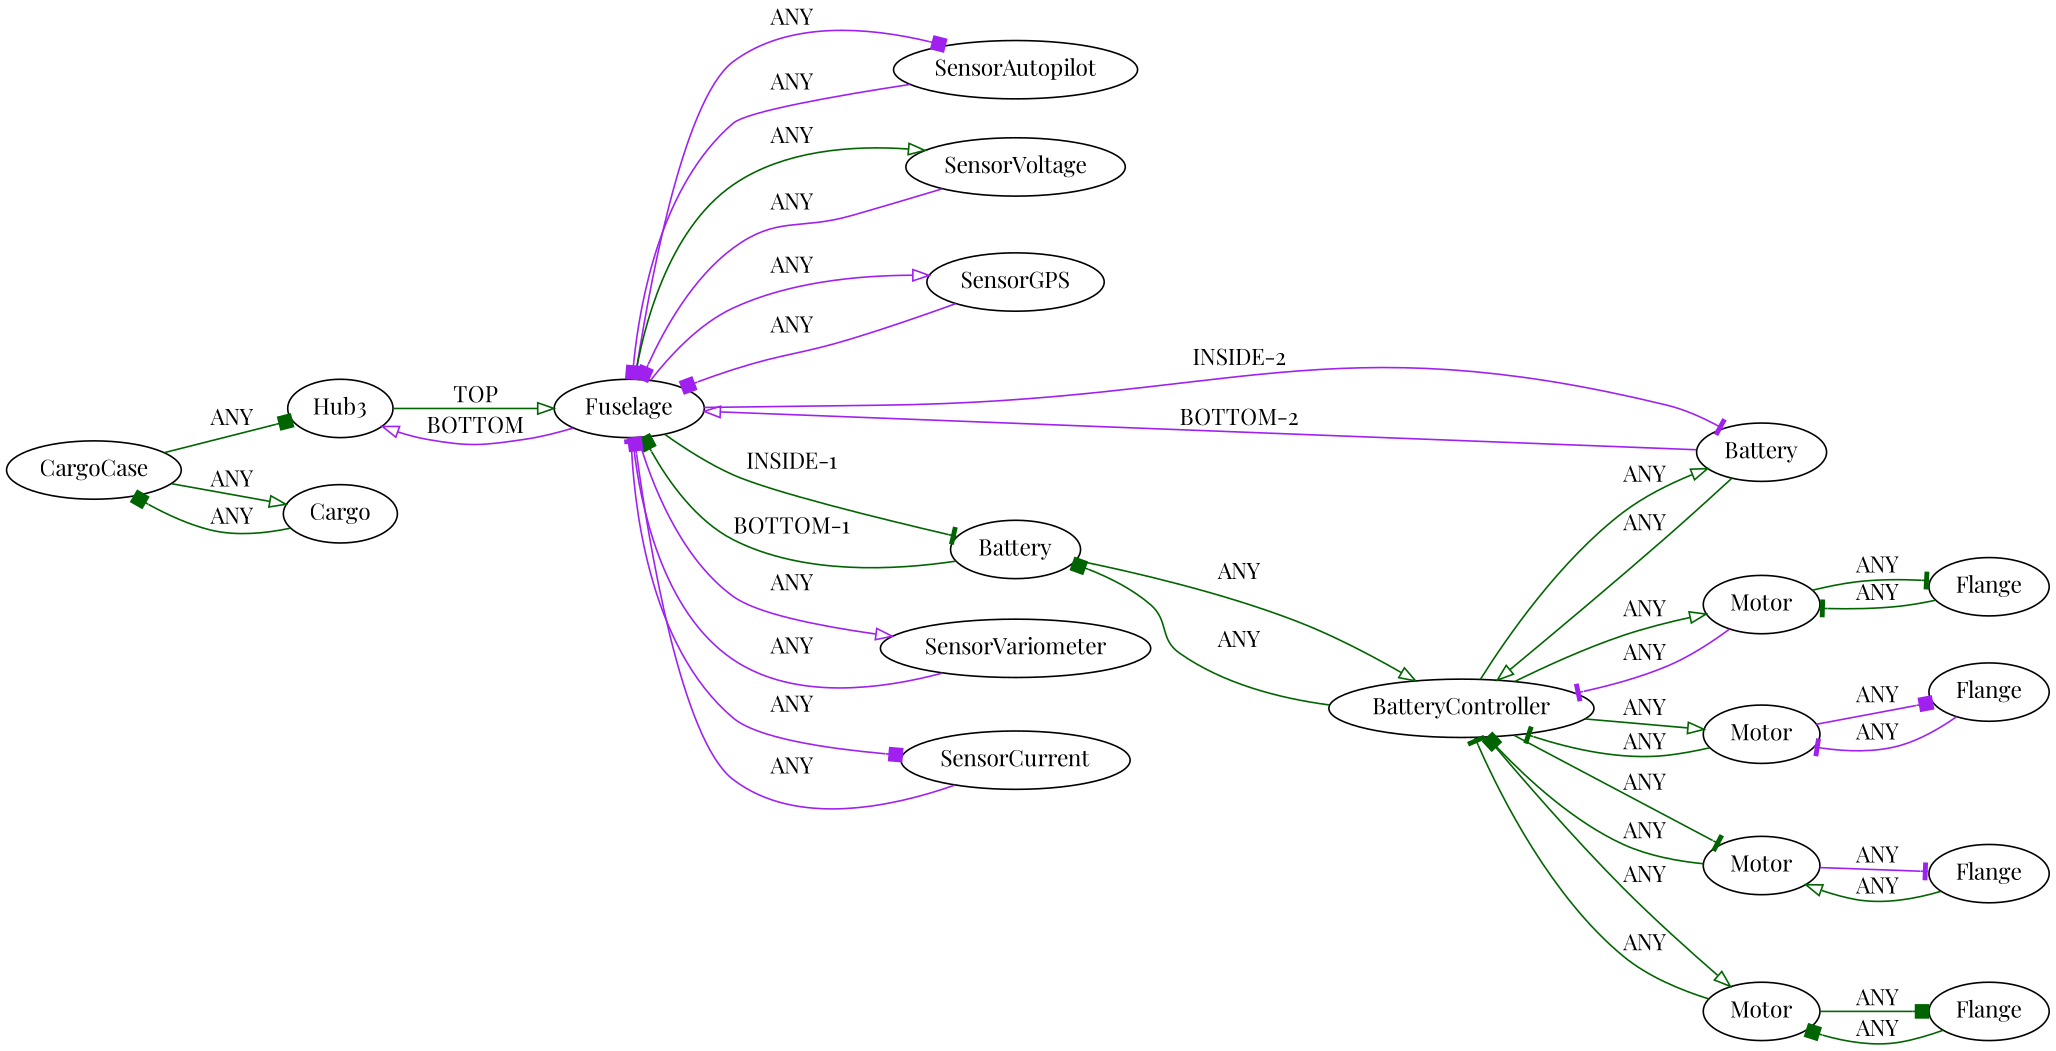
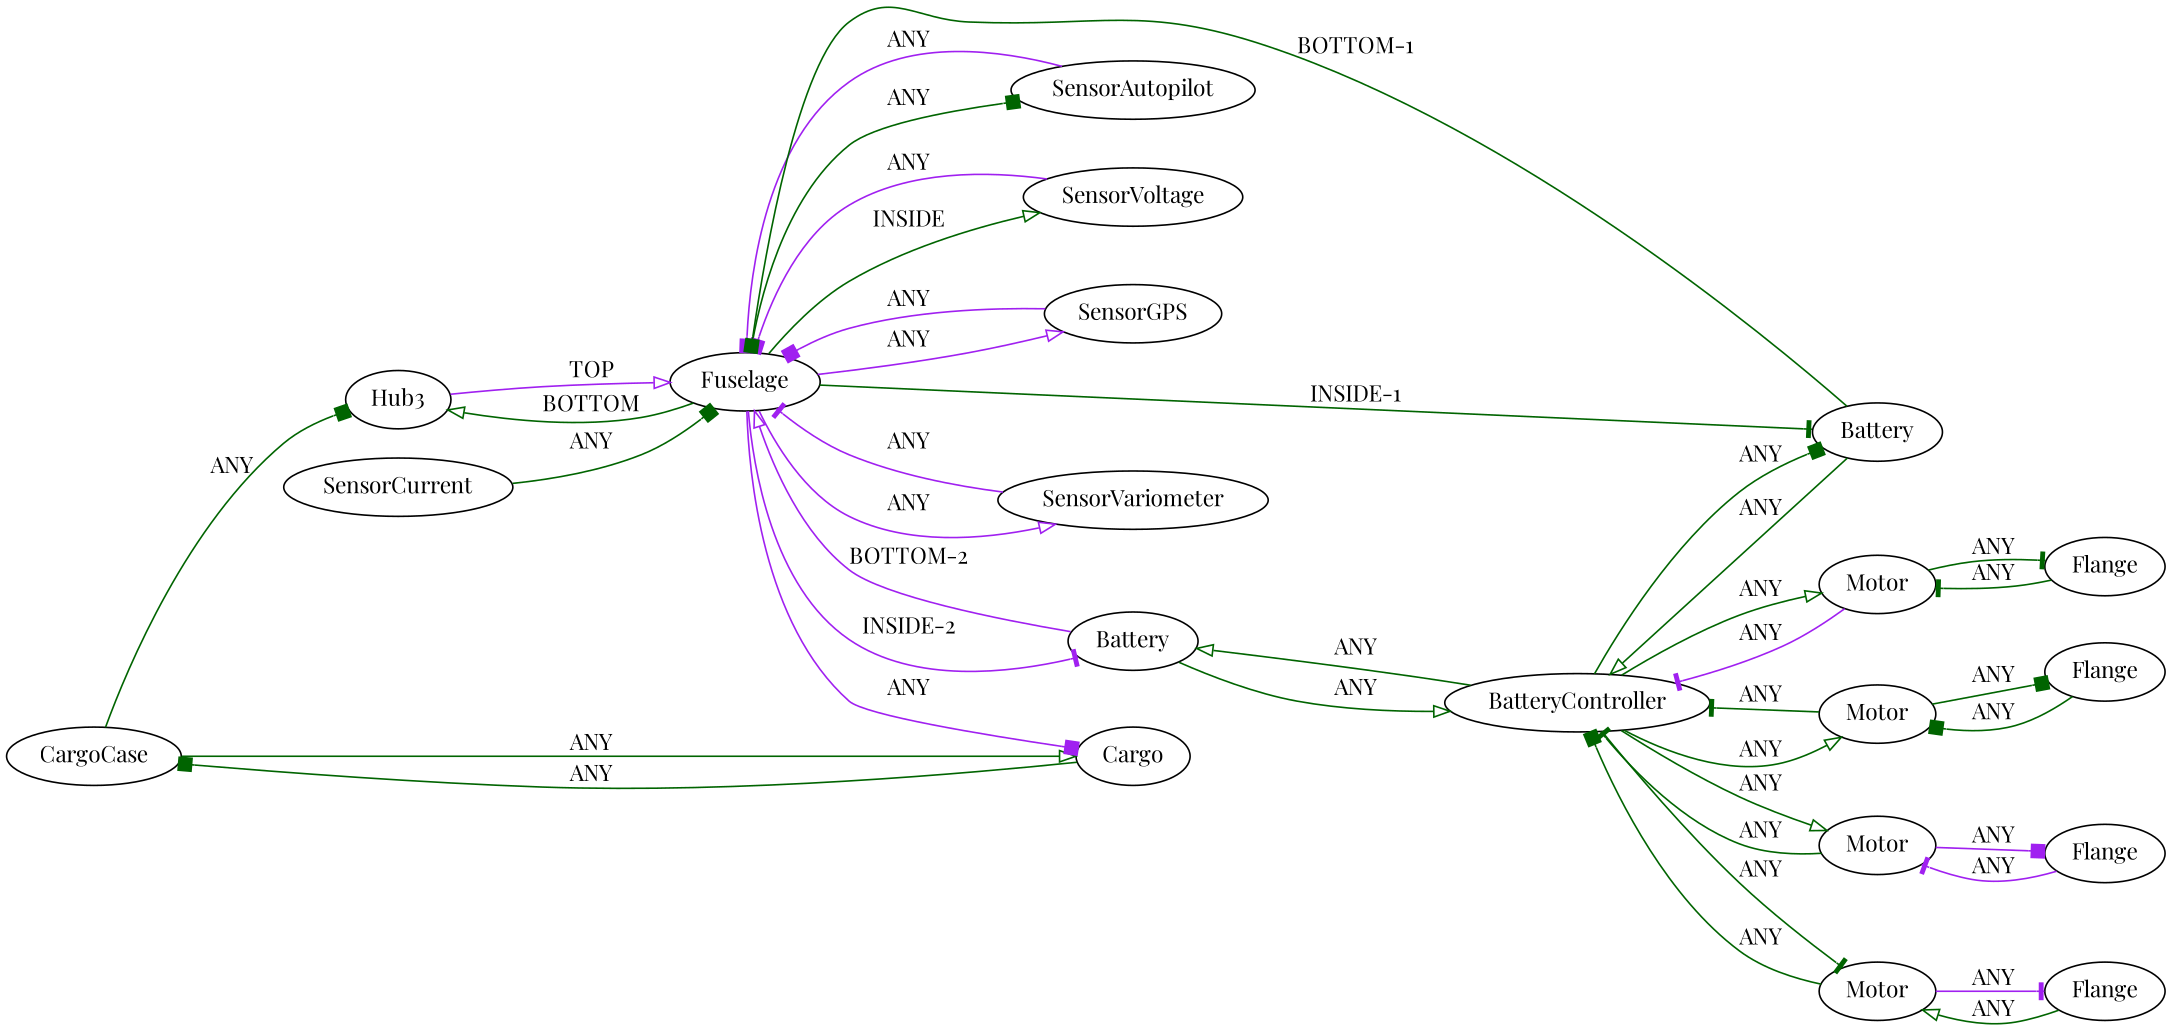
edge "Fuselage" -> "SensorAutopilot": color purple -> darkgreen
edge "Fuselage" -> "SensorVoltage": label "ANY" -> "INSIDE"
edge "Hub3" -> "Fuselage": color darkgreen -> purple
edge "Fuselage" -> "Hub3": color purple -> darkgreen
edge "Fuselage" -> "SensorCurrent": now "Fuselage" -> "Cargo"
edge "SensorCurrent" -> "Fuselage": color purple -> darkgreen
